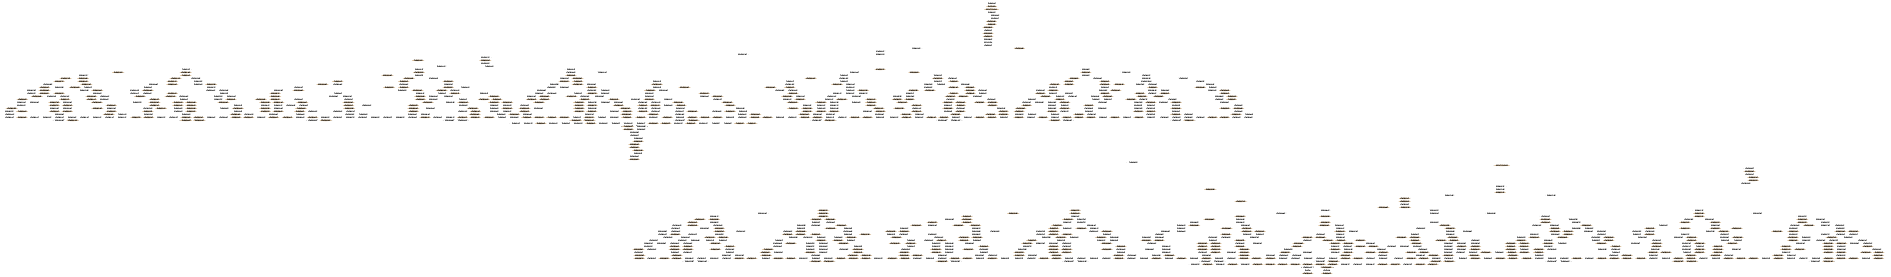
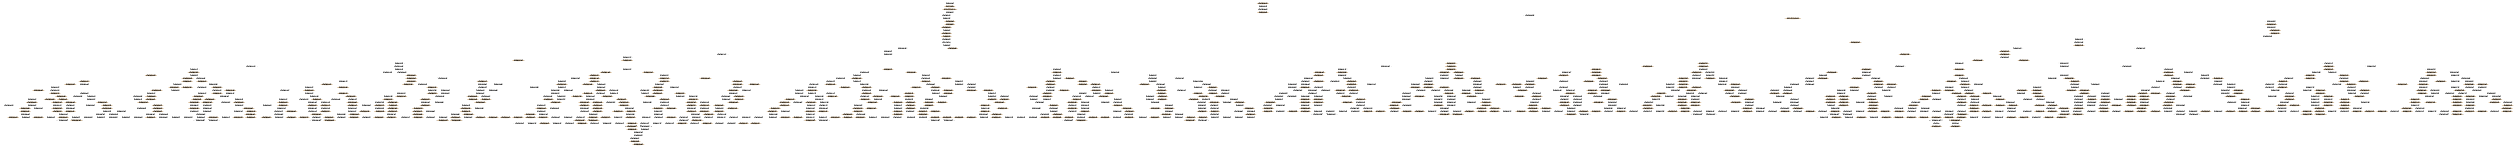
node "xpalloc_BasicBlock_336_Tail": removed
